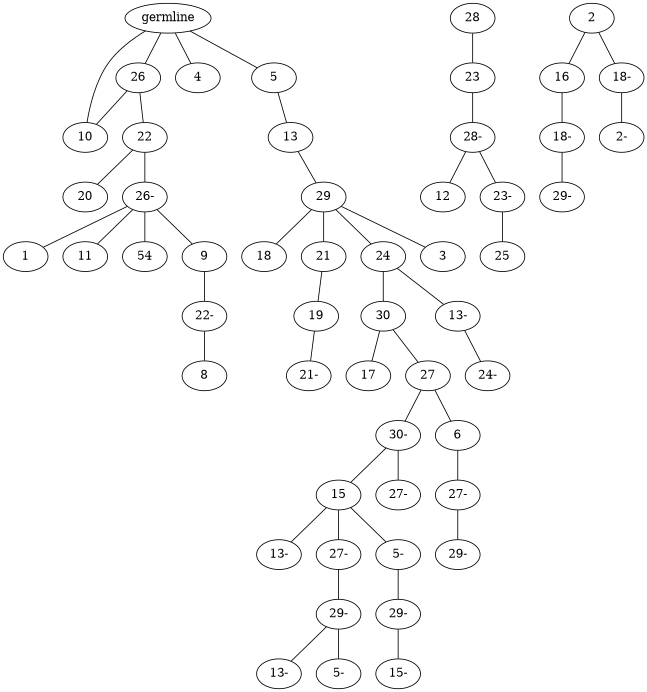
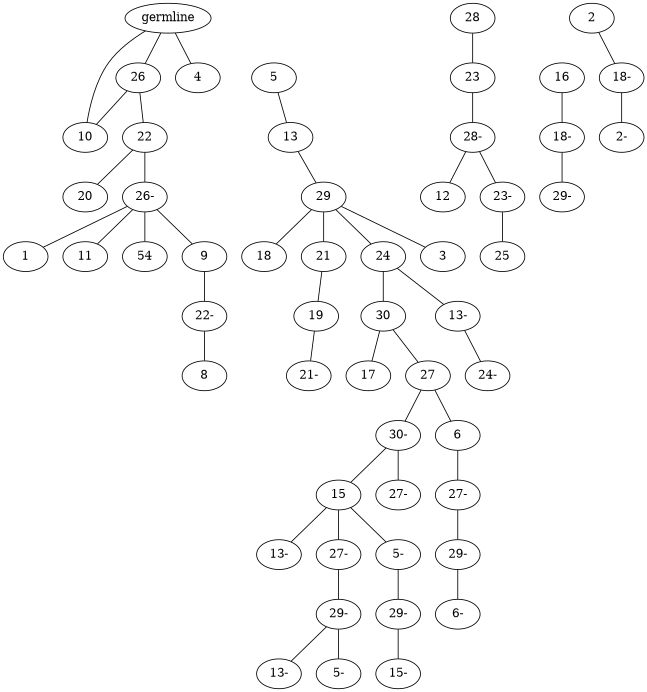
edge "2" -- "16": removed
edge "germline" -- "5": removed
node "6-": added
